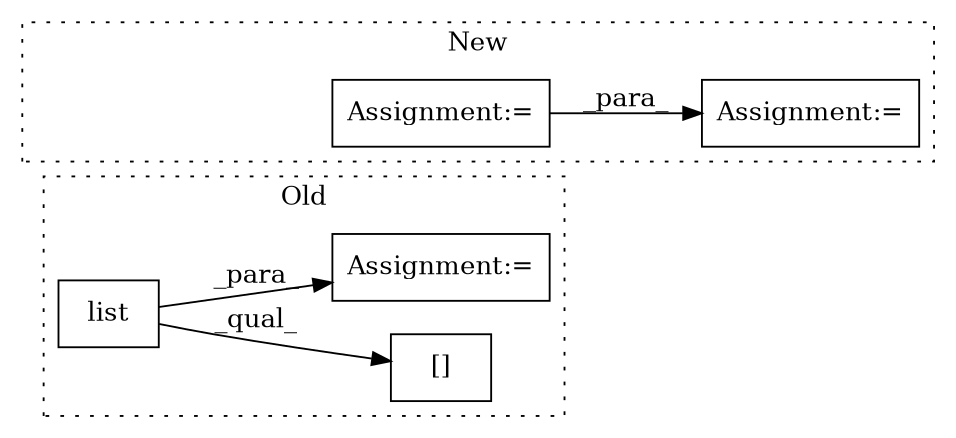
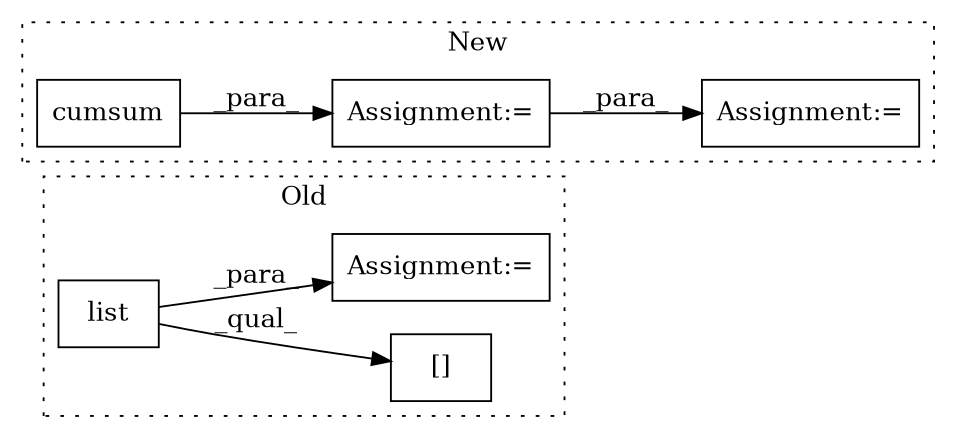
node "cumsum": added
